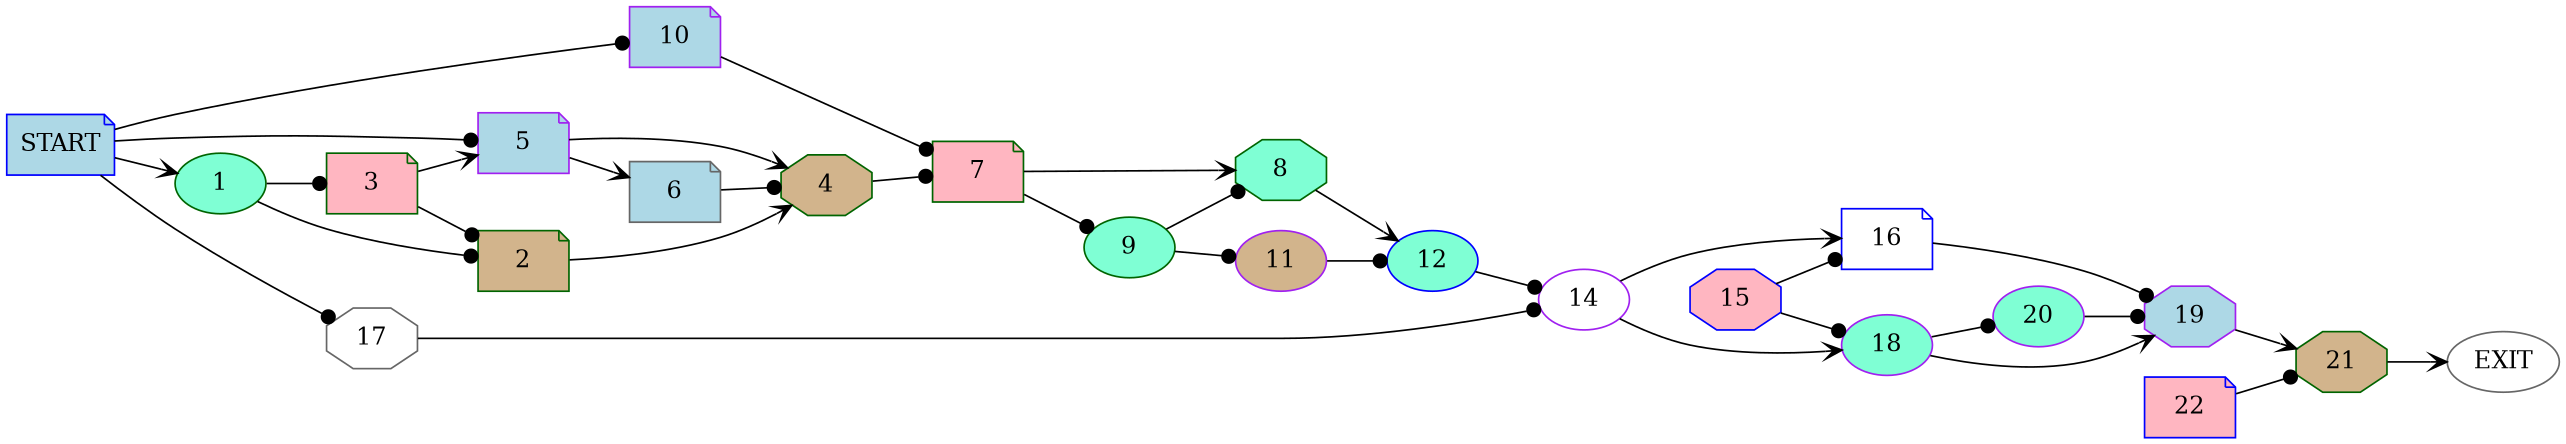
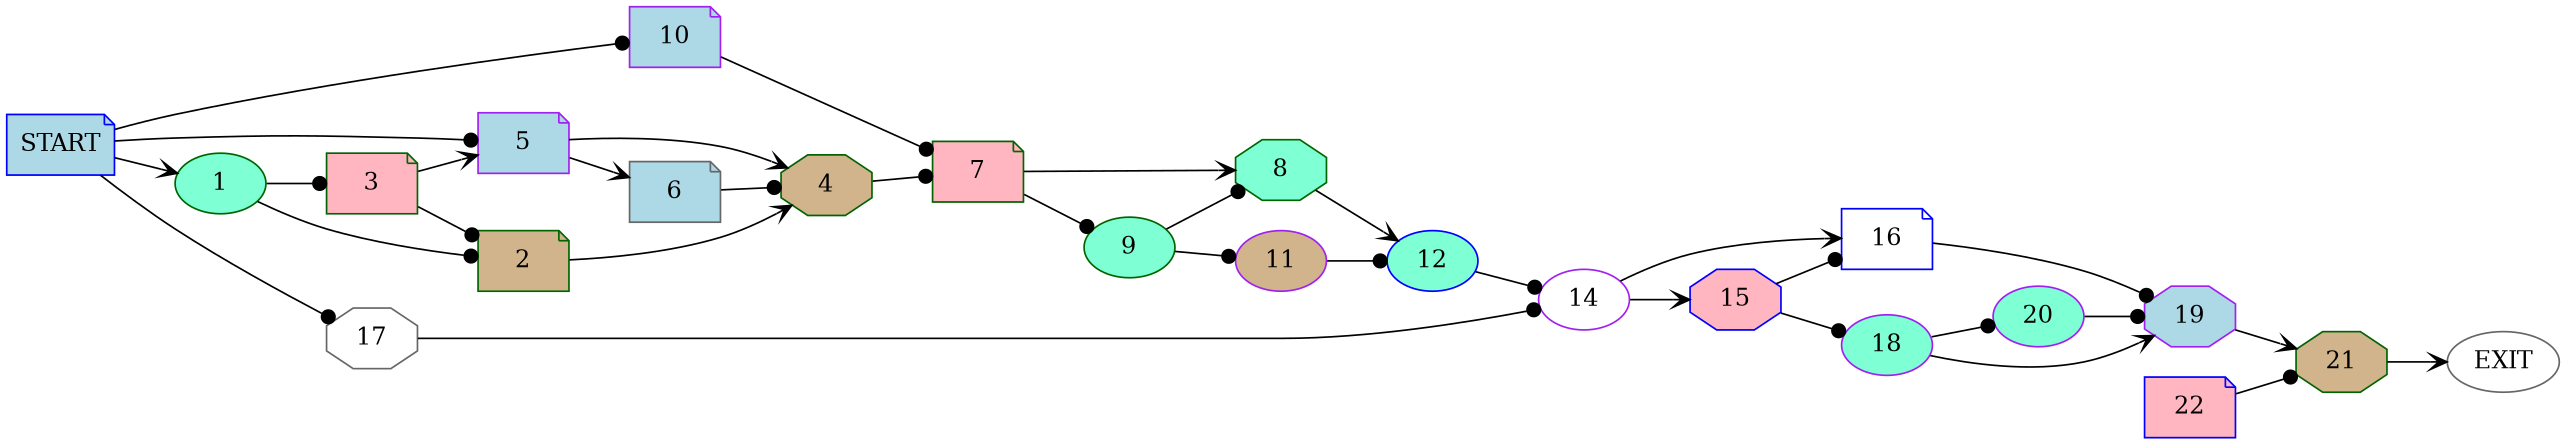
edge "14" -> "18": now "14" -> "15"
